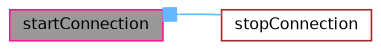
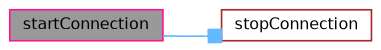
edge "stopConnection" -> "startConnection": reversed
